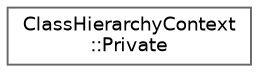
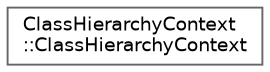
node "ClassHierarchyContext ::Private": label "ClassHierarchyContext ::Private" -> "ClassHierarchyContext ::ClassHierarchyContext"
